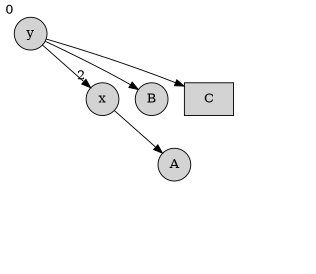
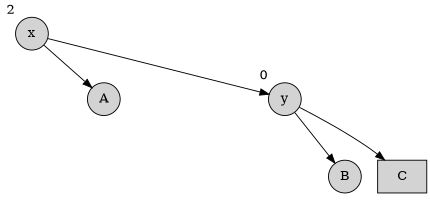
edge "y 0" -> "x 2": reversed
